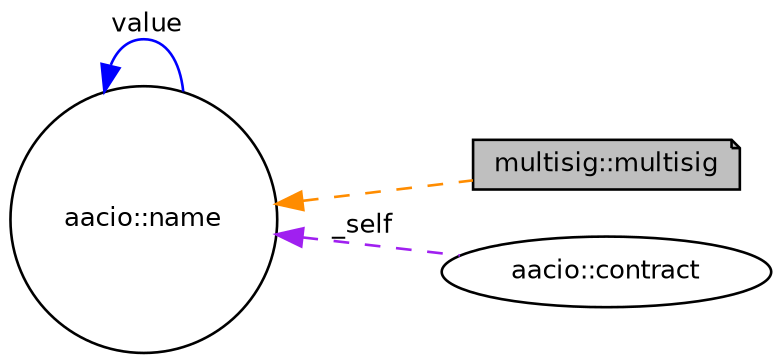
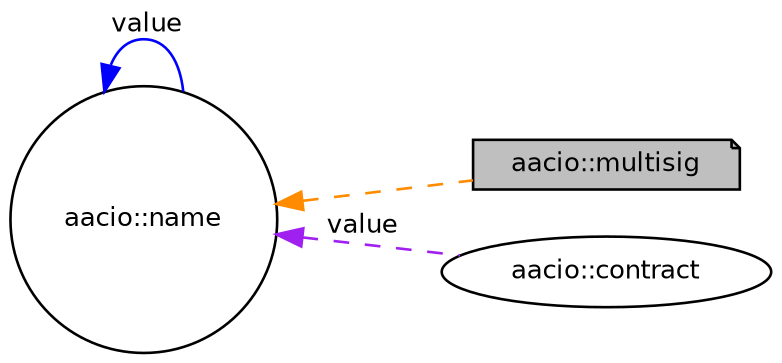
node "multisig::multisig": label "multisig::multisig" -> "aacio::multisig"
edge "aacio::contract" -> "aacio::name": label " _self" -> " value"
